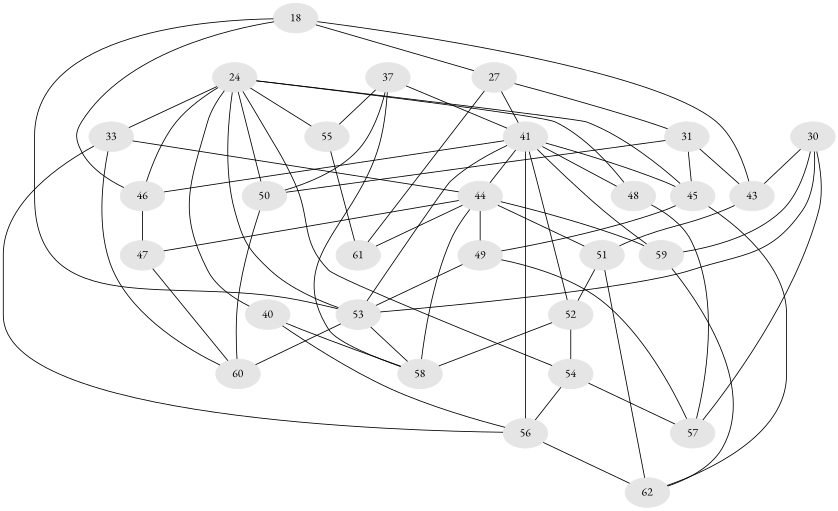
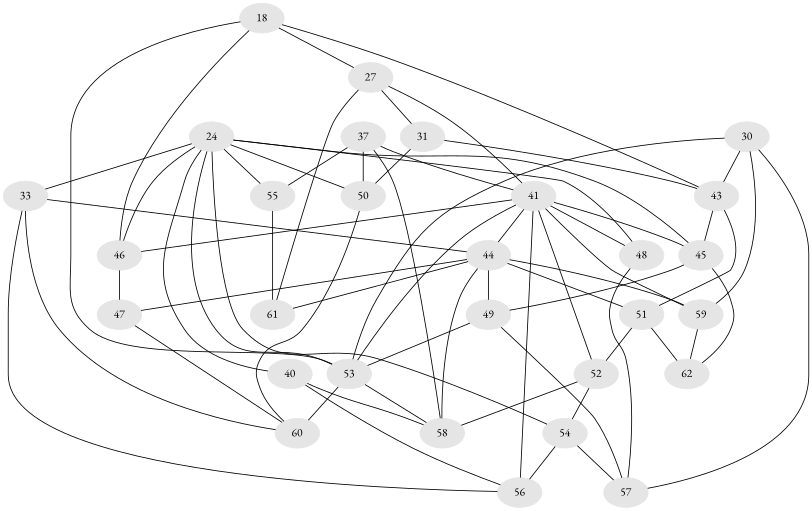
edge "31" -- "45": now "43" -- "45"
edge "56" -- "62": removed
